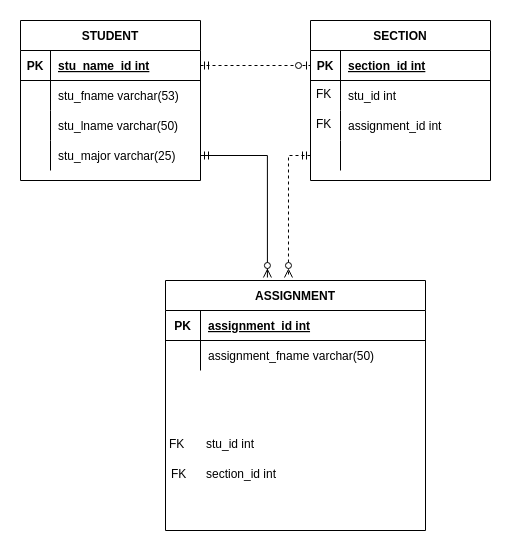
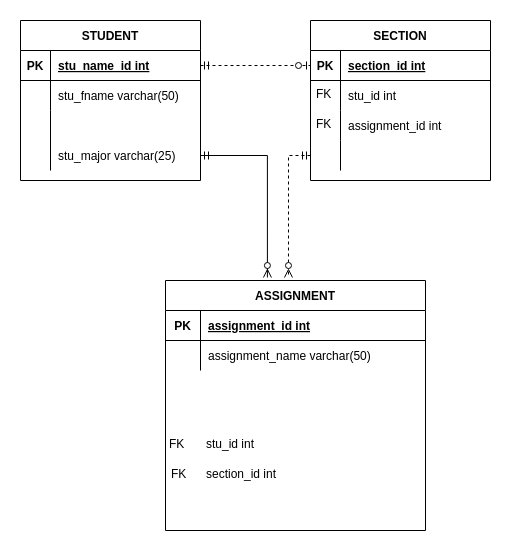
node "stu_fname varchar(53)": label "stu_fname varchar(53)" -> "stu_fname varchar(50)"
node "stu_lname varchar(50)": removed
node "assignment_fname varchar(50)": label "assignment_fname varchar(50)" -> "assignment_name varchar(50)"
